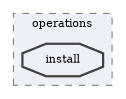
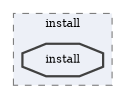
cluster "operations": label "operations" -> "install"
